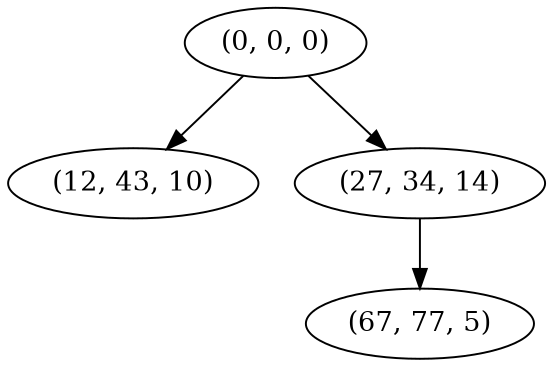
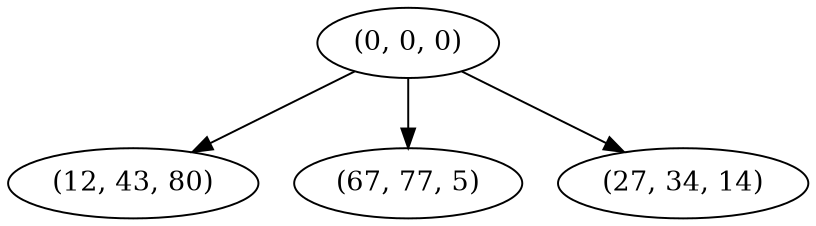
node "(12, 43, 10)": label "(12, 43, 10)" -> "(12, 43, 80)"
edge "(27, 34, 14)" -> "(67, 77, 5)": now "(0, 0, 0)" -> "(67, 77, 5)"
